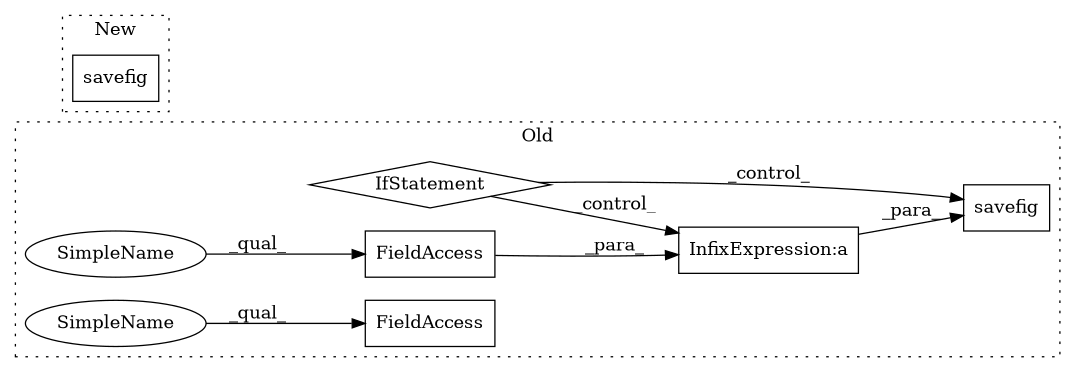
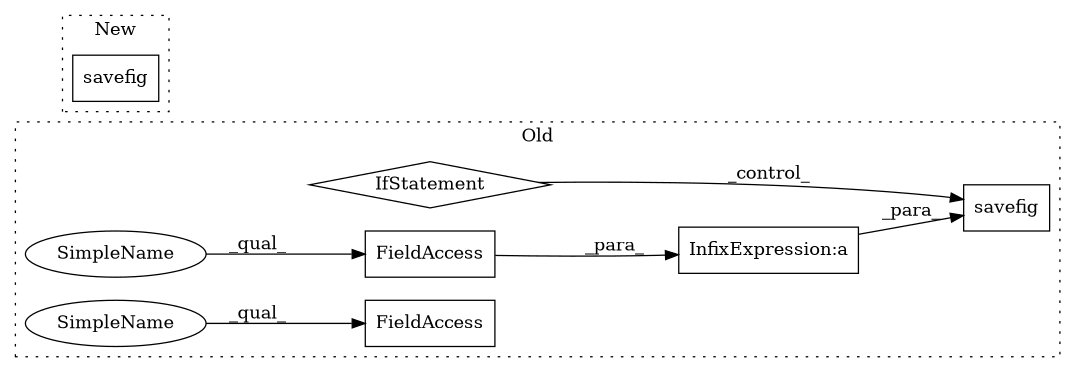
edge "IfStatement" -> "InfixExpression:a": removed, label "_control_"
